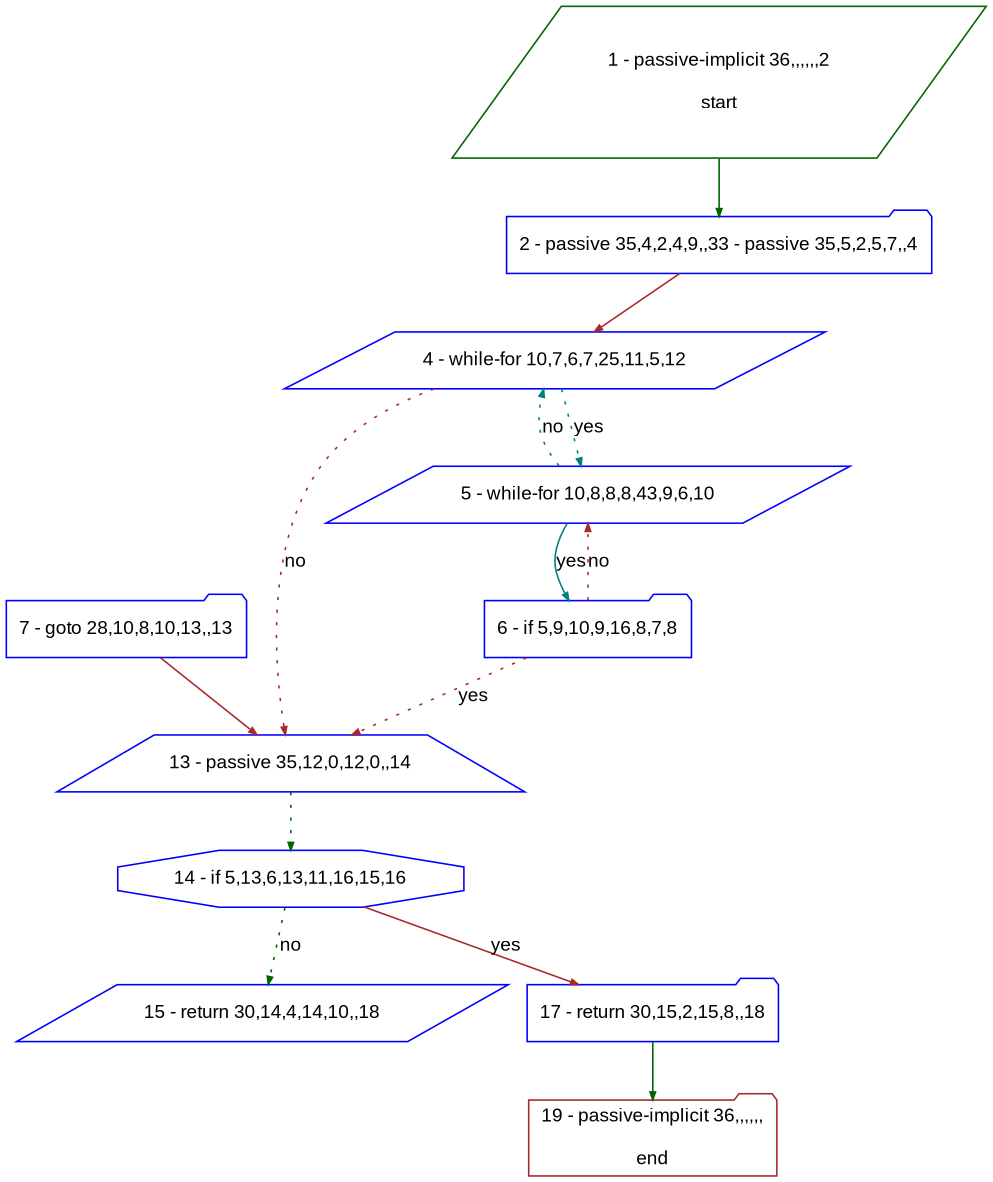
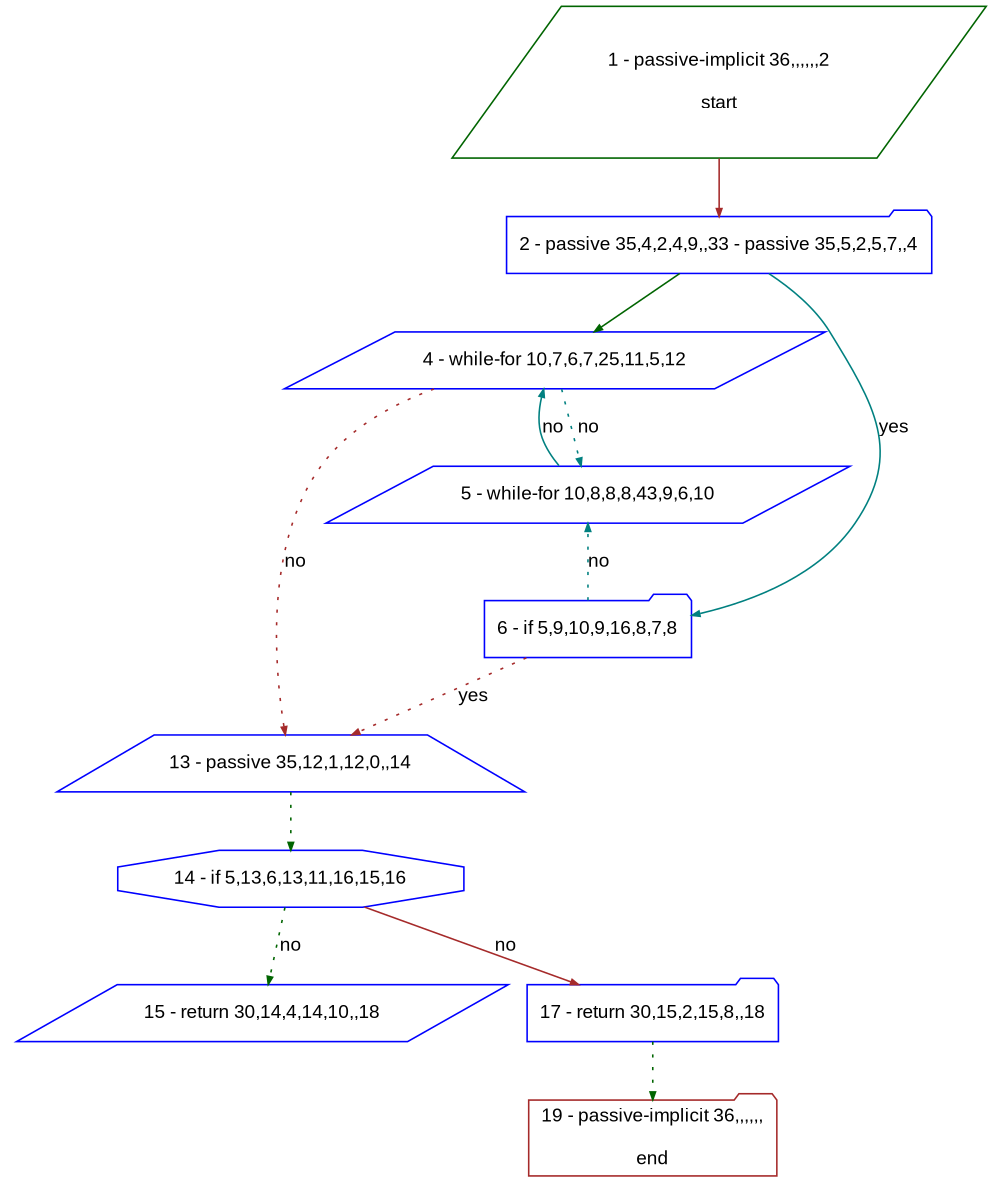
edge "1 - passive-implicit 36,,,,,,2 start" -> "2 - passive 35,4,2,4,9,,33 - passive 35,5,2,5,7,,4": color darkgreen -> brown
edge "2 - passive 35,4,2,4,9,,33 - passive 35,5,2,5,7,,4" -> "4 - while-for 10,7,6,7,25,11,5,12": color brown -> darkgreen
edge "4 - while-for 10,7,6,7,25,11,5,12" -> "5 - while-for 10,8,8,8,43,9,6,10": label "yes" -> "no"
edge "5 - while-for 10,8,8,8,43,9,6,10" -> "4 - while-for 10,7,6,7,25,11,5,12": style dotted -> solid
edge "5 - while-for 10,8,8,8,43,9,6,10" -> "6 - if 5,9,10,9,16,8,7,8": now "2 - passive 35,4,2,4,9,,33 - passive 35,5,2,5,7,,4" -> "6 - if 5,9,10,9,16,8,7,8"
edge "6 - if 5,9,10,9,16,8,7,8" -> "5 - while-for 10,8,8,8,43,9,6,10": color brown -> teal
node "7 - goto 28,10,8,10,13,,13": removed
node "13 - passive 35,12,0,12,0,,14": label "13 - passive 35,12,0,12,0,,14" -> "13 - passive 35,12,1,12,0,,14"
edge "14 - if 5,13,6,13,11,16,15,16" -> "17 - return 30,15,2,15,8,,18": label "yes" -> "no"
edge "17 - return 30,15,2,15,8,,18" -> "19 - passive-implicit 36,,,,,, end": style solid -> dotted
